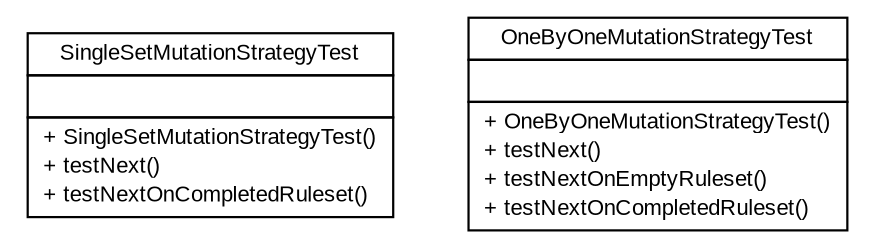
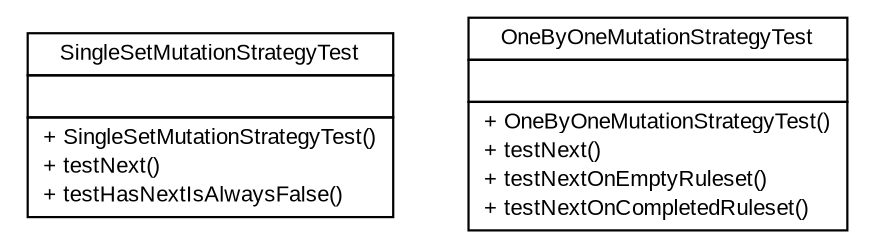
node "SingleSetMutationStrategyTest": text "+ testNextOnCompletedRuleset()" -> "+ testHasNextIsAlwaysFalse()"
